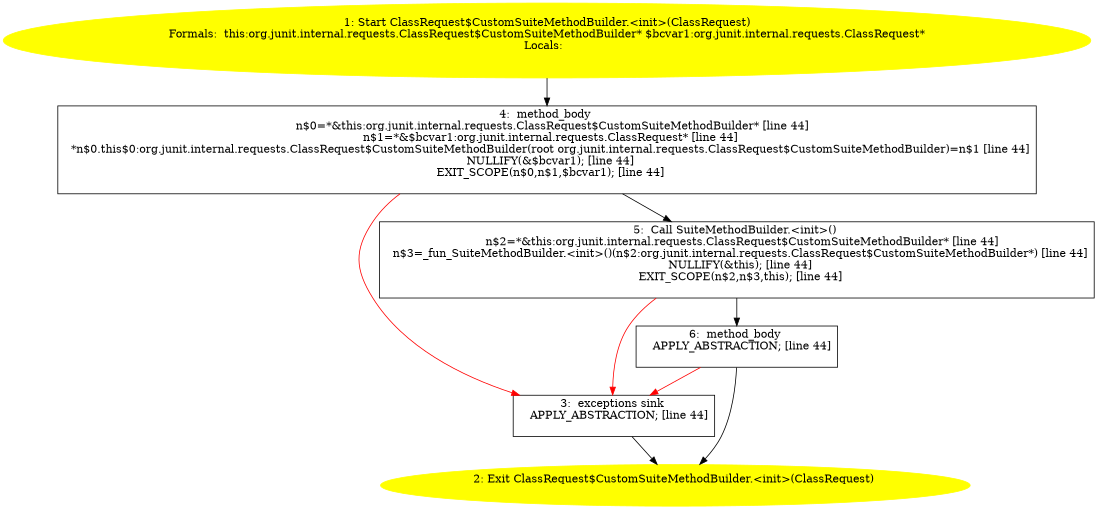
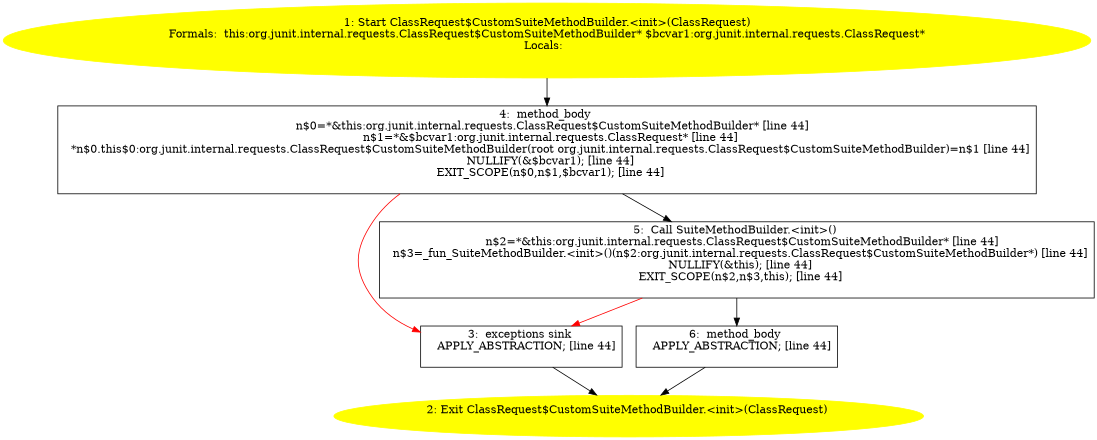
edge "6:  method_body APPLY_ABSTRACTION; [line 44]" -> "3:  exceptions sink APPLY_ABSTRACTION; [line 44]": removed
